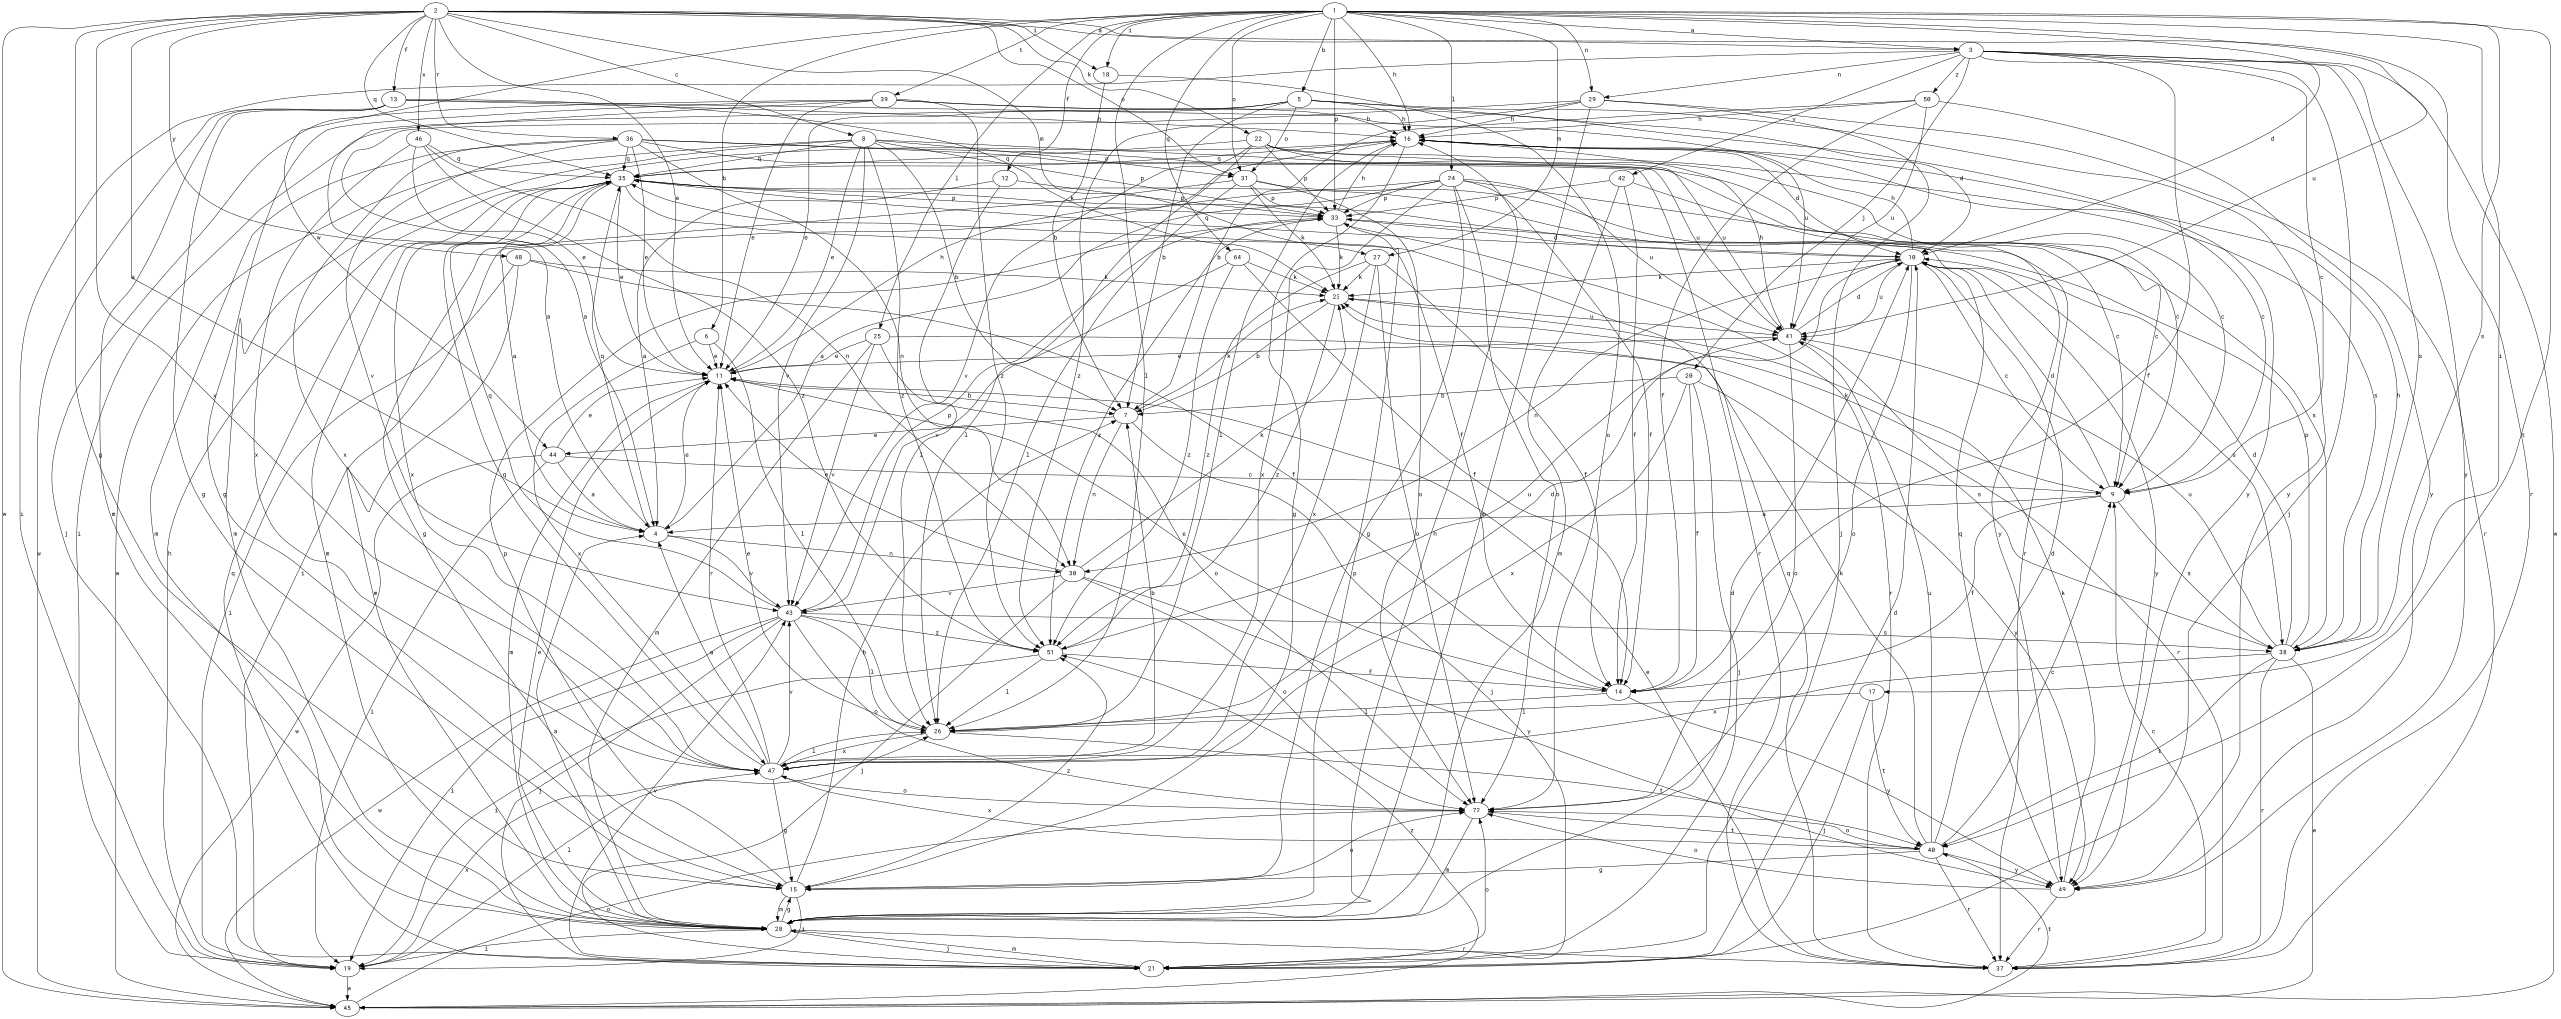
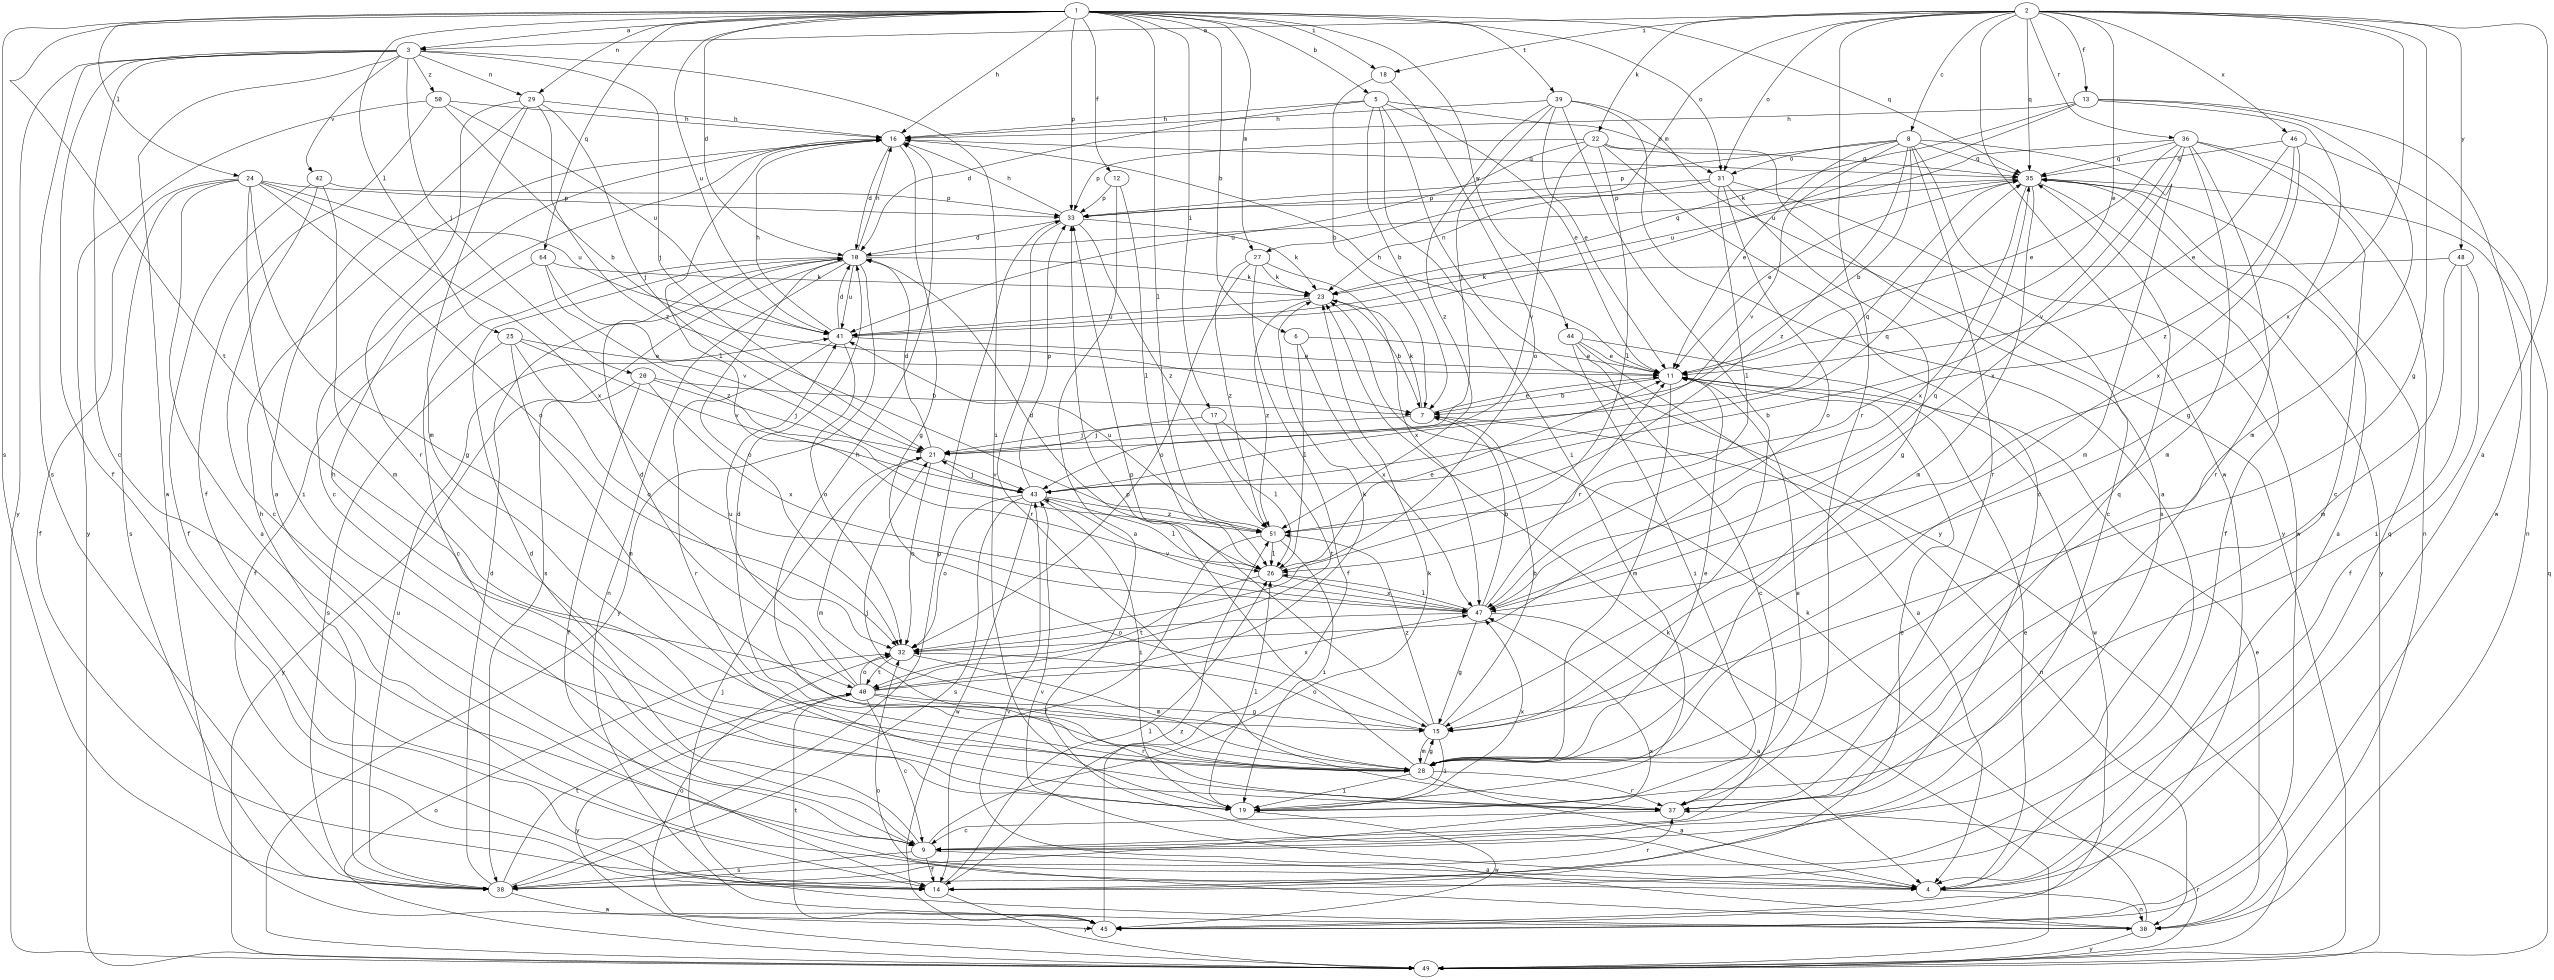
edge "1" -> "35": added, label "q"
edge "31" -> "23": label "k" -> "n"
edge "7" -> "44": now "7" -> "11"
edge "39" -> "15": label "g" -> "b"
node "72": label "72" -> "32"
